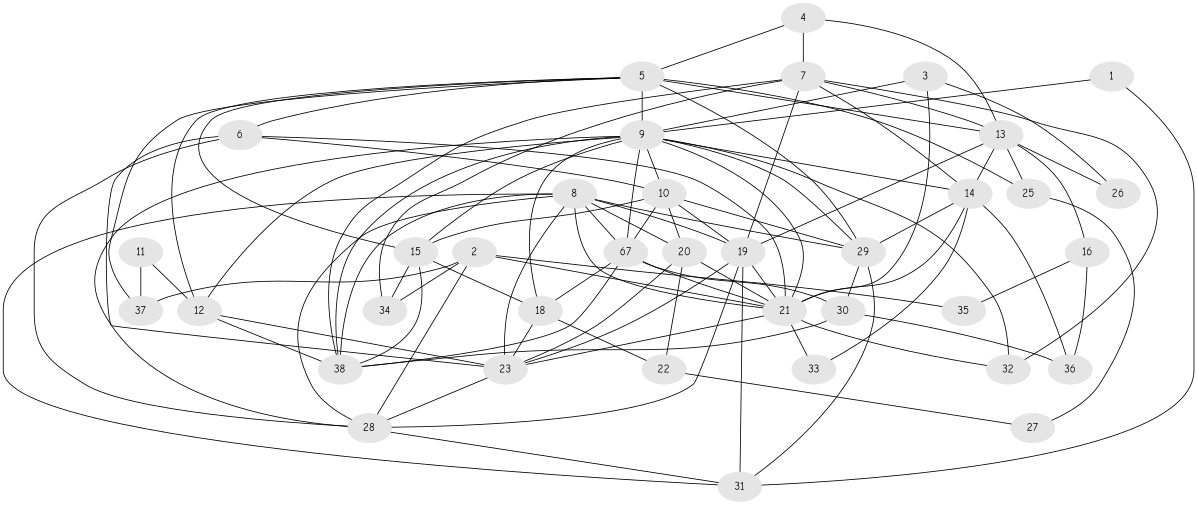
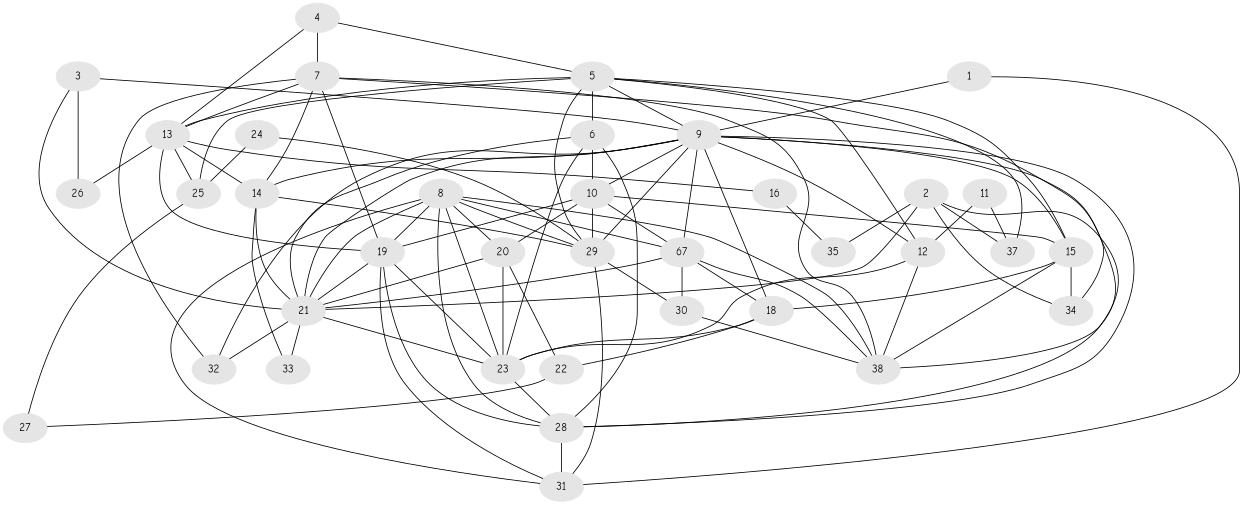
node "24": added
node "36": removed
